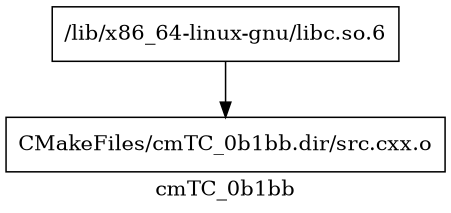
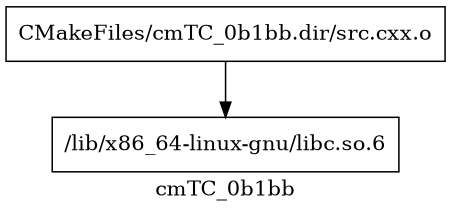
edge "/lib/x86_64-linux-gnu/libc.so.6" -> "CMakeFiles/cmTC_0b1bb.dir/src.cxx.o": reversed
